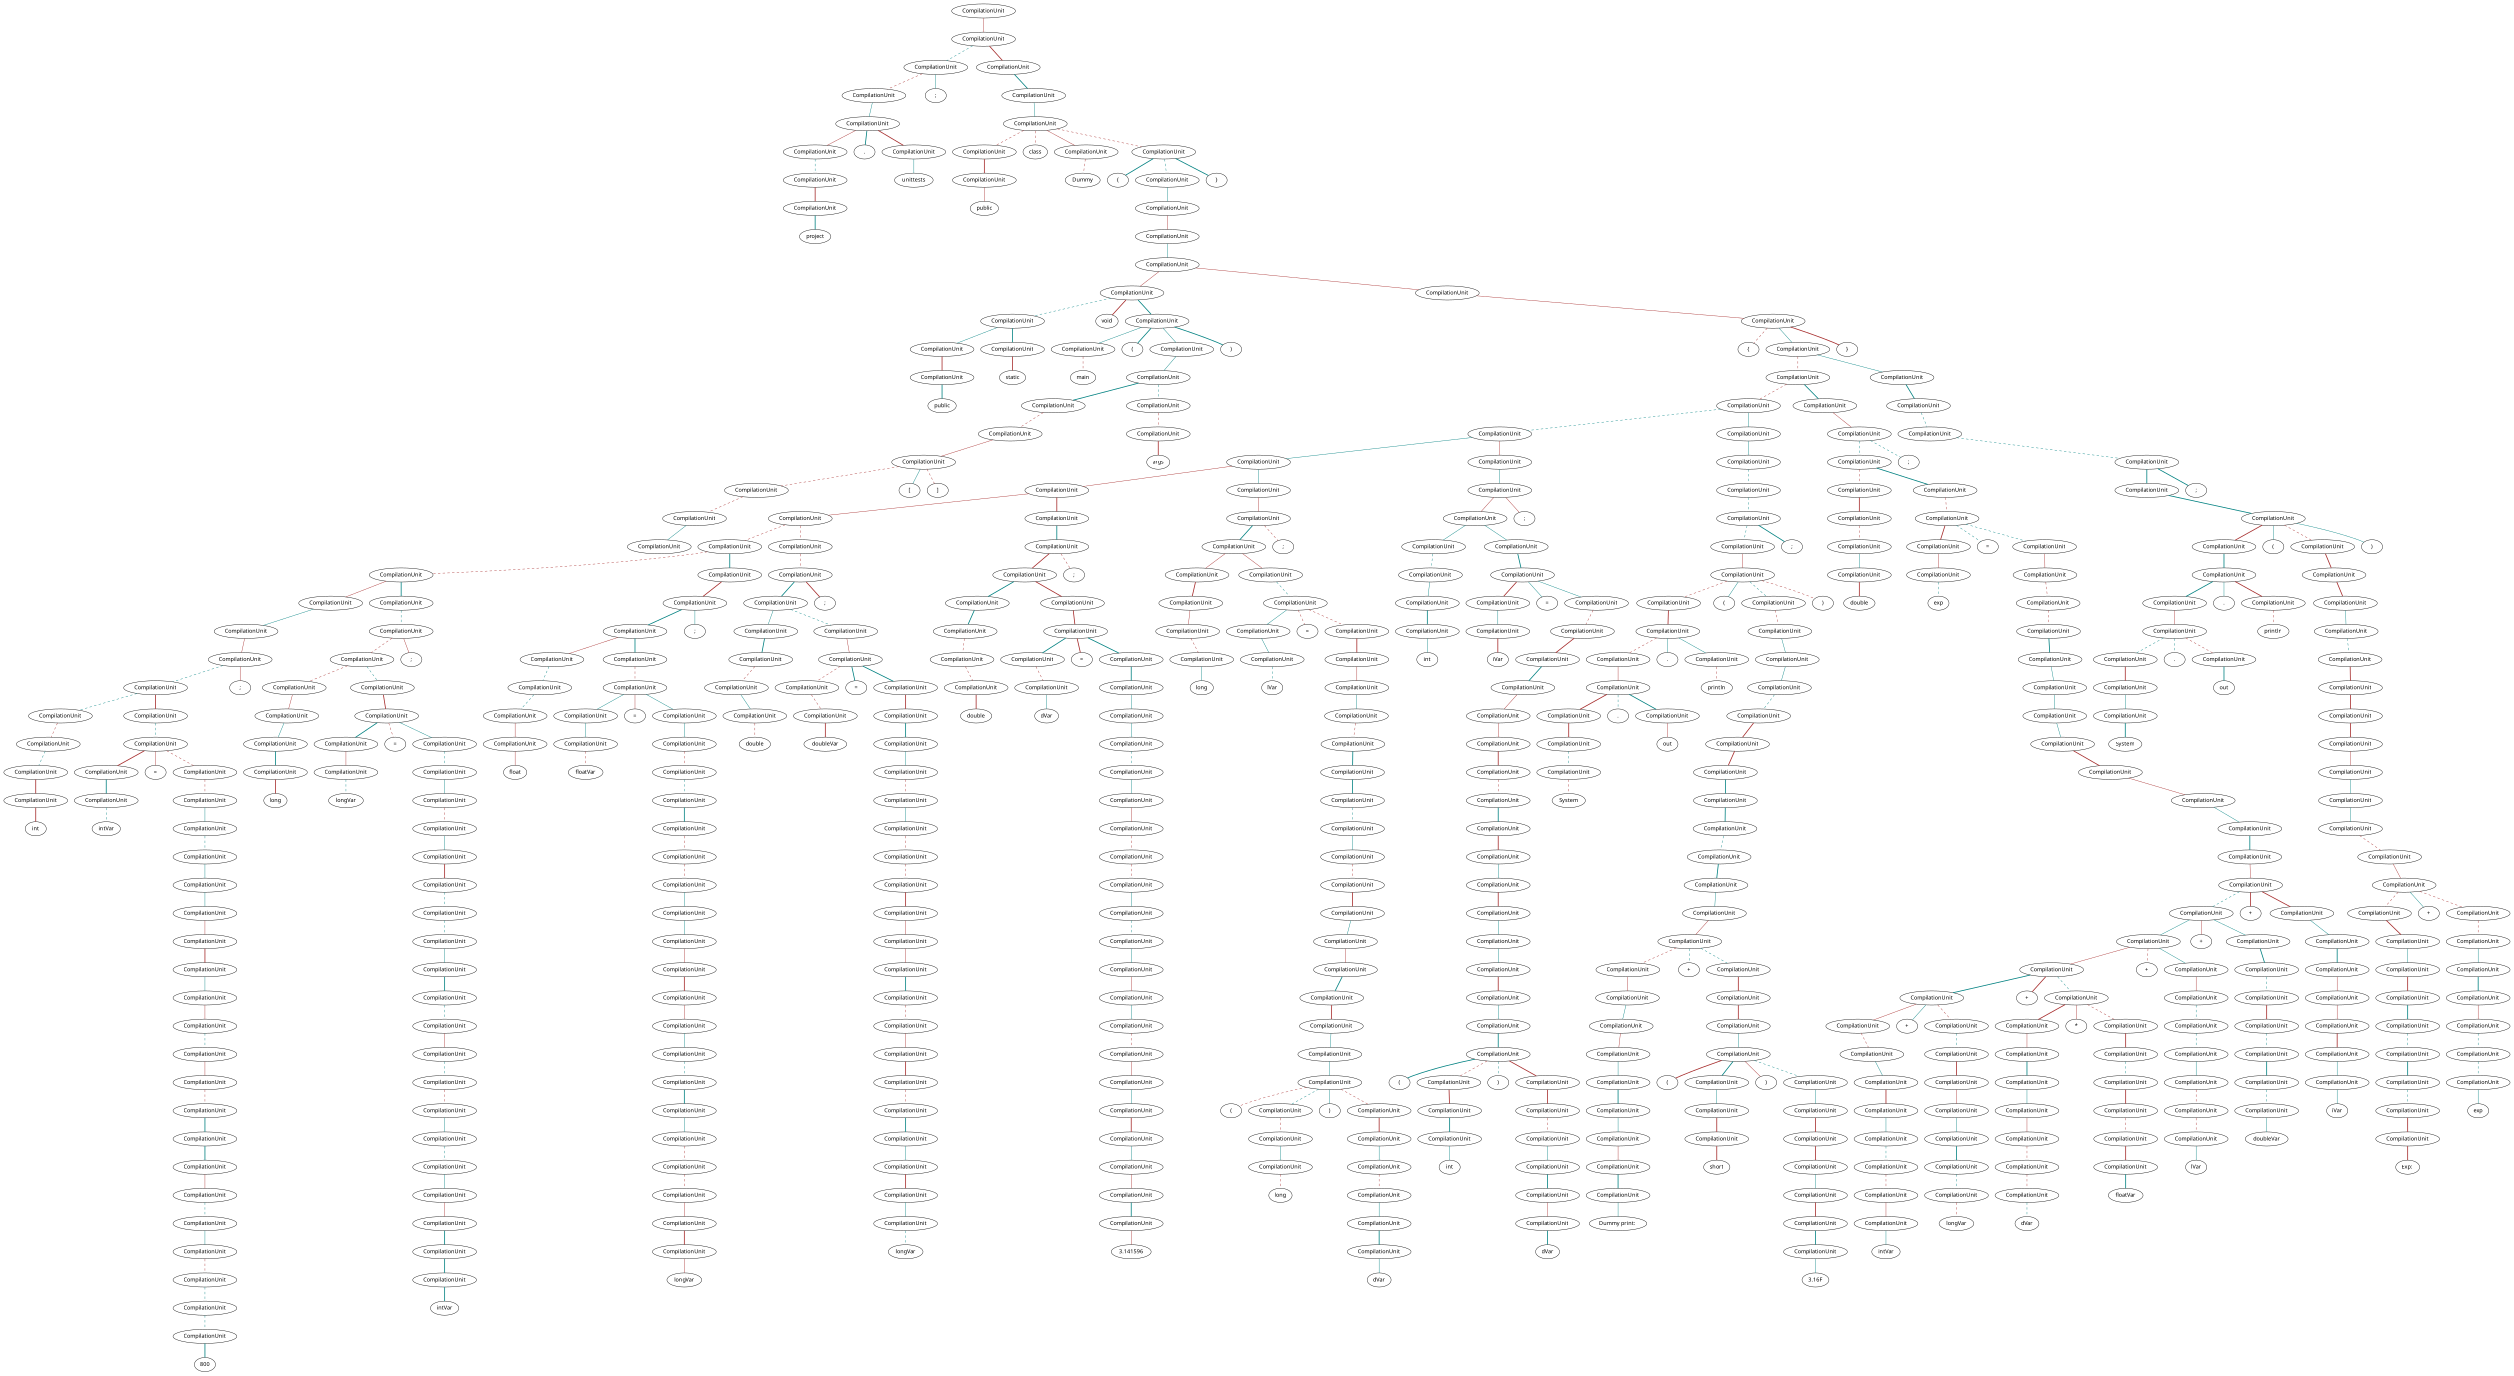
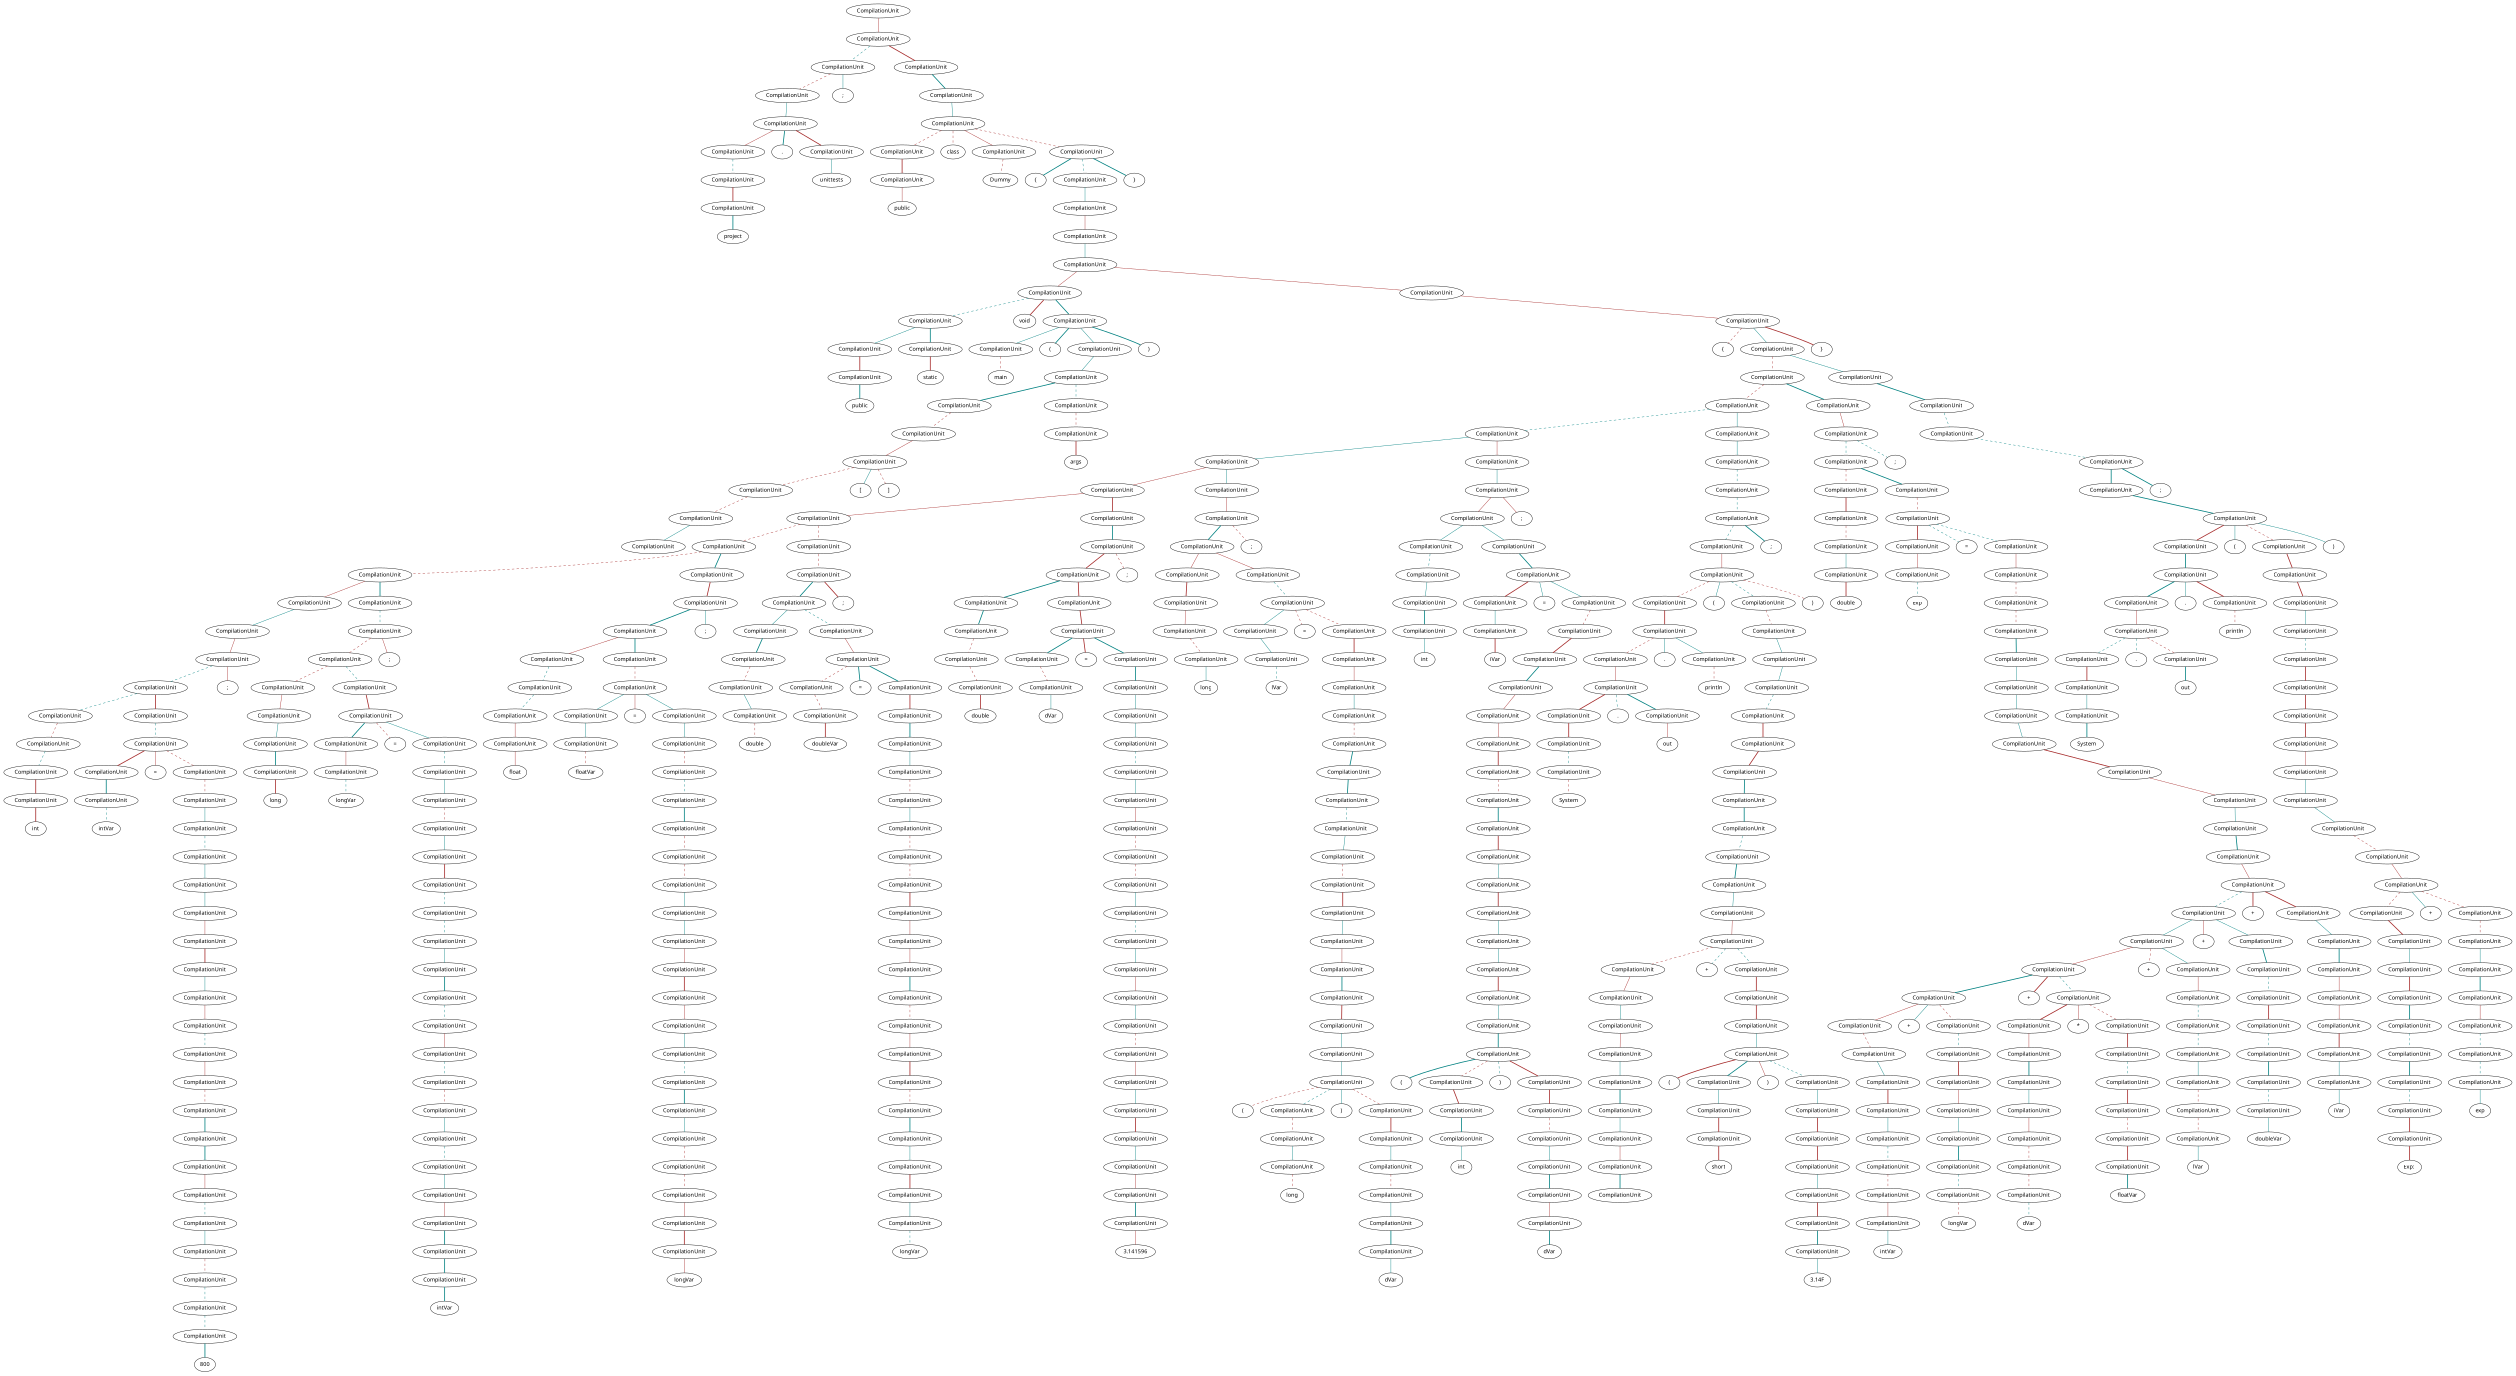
node "Dummy print:": removed
node "3.16F": label "3.16F" -> "3.14F"
